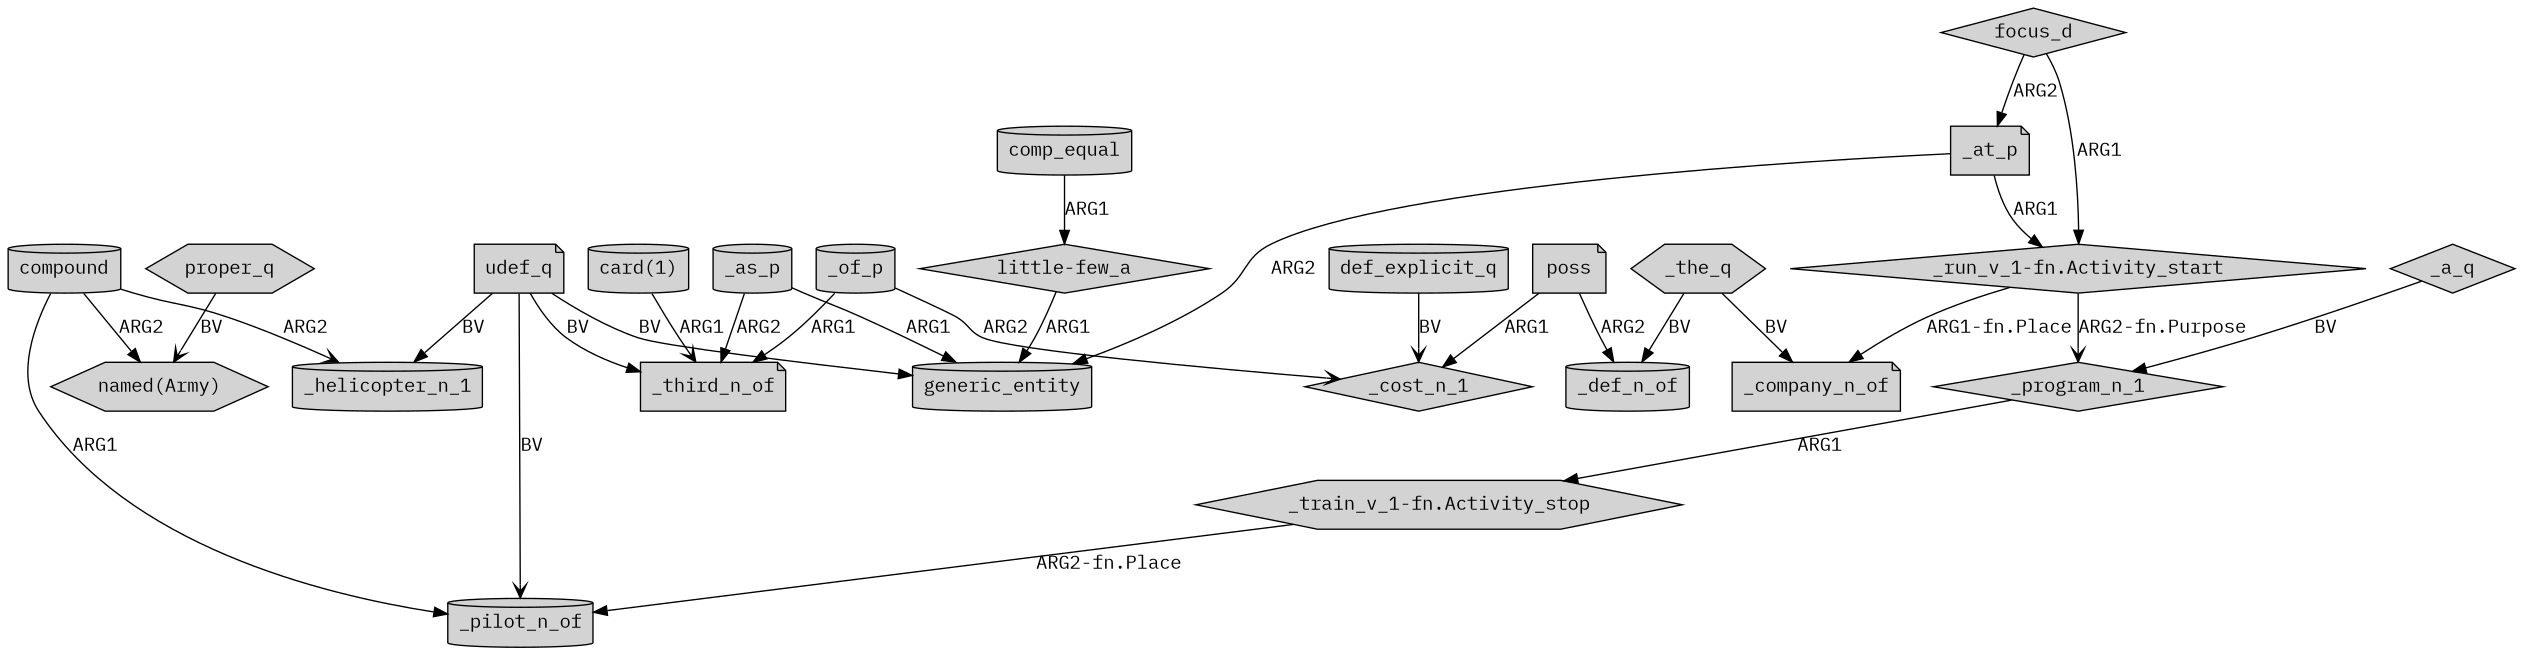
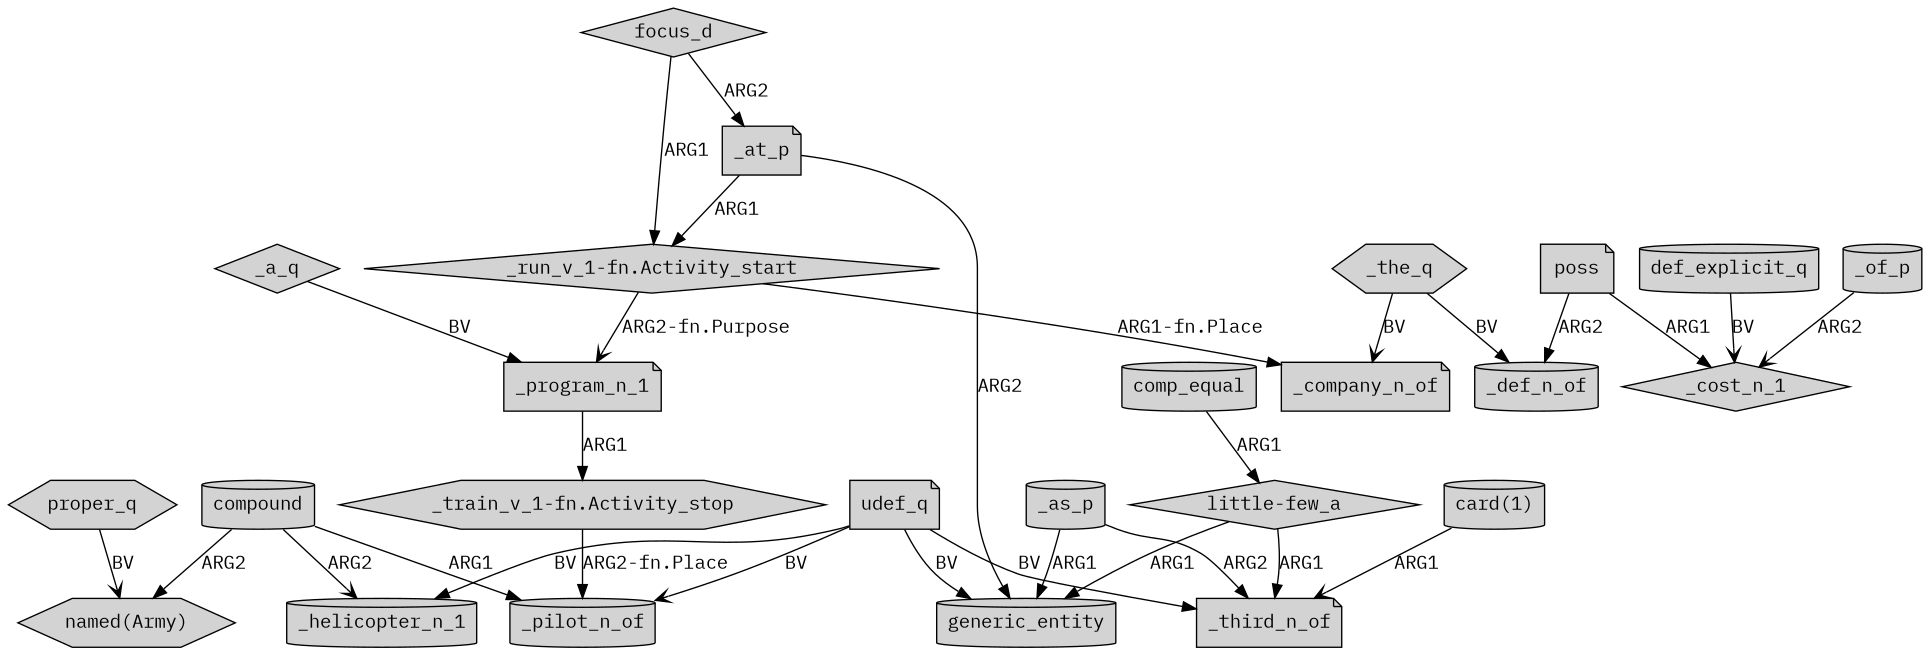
edge "_the_q" -> "_company_n_of": arrowhead normal -> vee
edge "_of_p" -> "_third_n_of": now "little-few_a" -> "_third_n_of"
node "_program_n_1": shape diamond -> note
